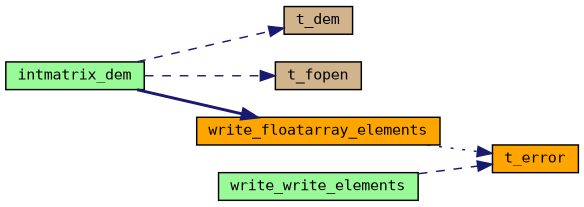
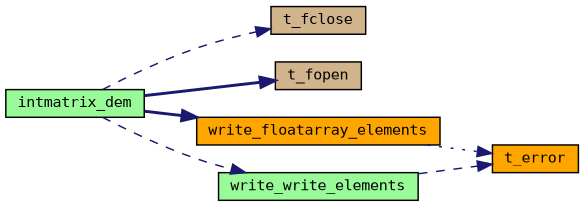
node "t_dem": label "t_dem" -> "t_fclose"
edge "intmatrix_dem" -> "t_fopen": style dashed -> bold
edge "intmatrix_dem" -> "write_write_elements": added
